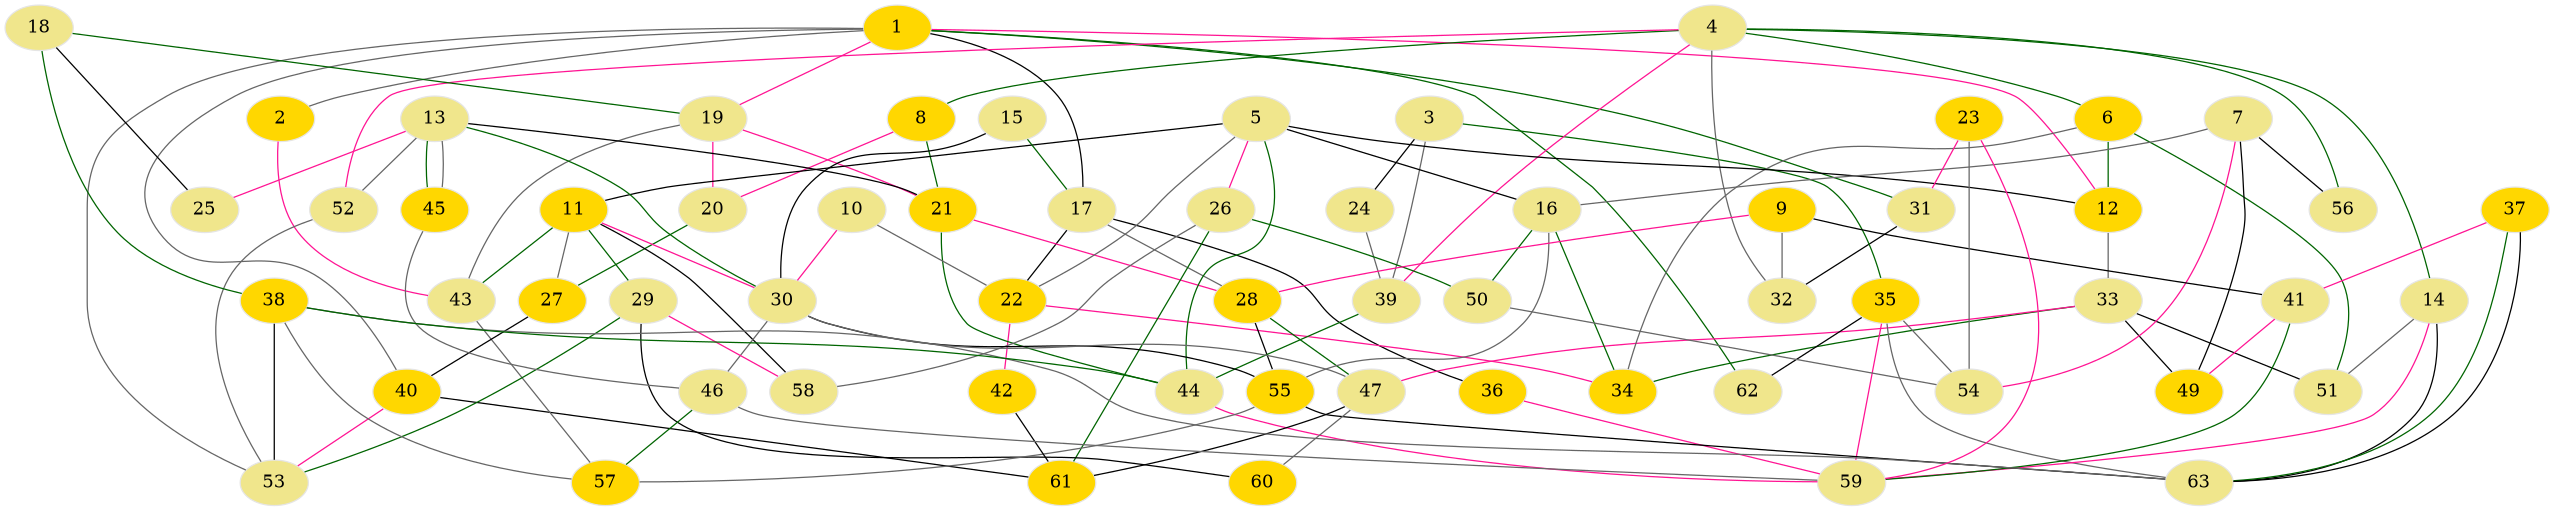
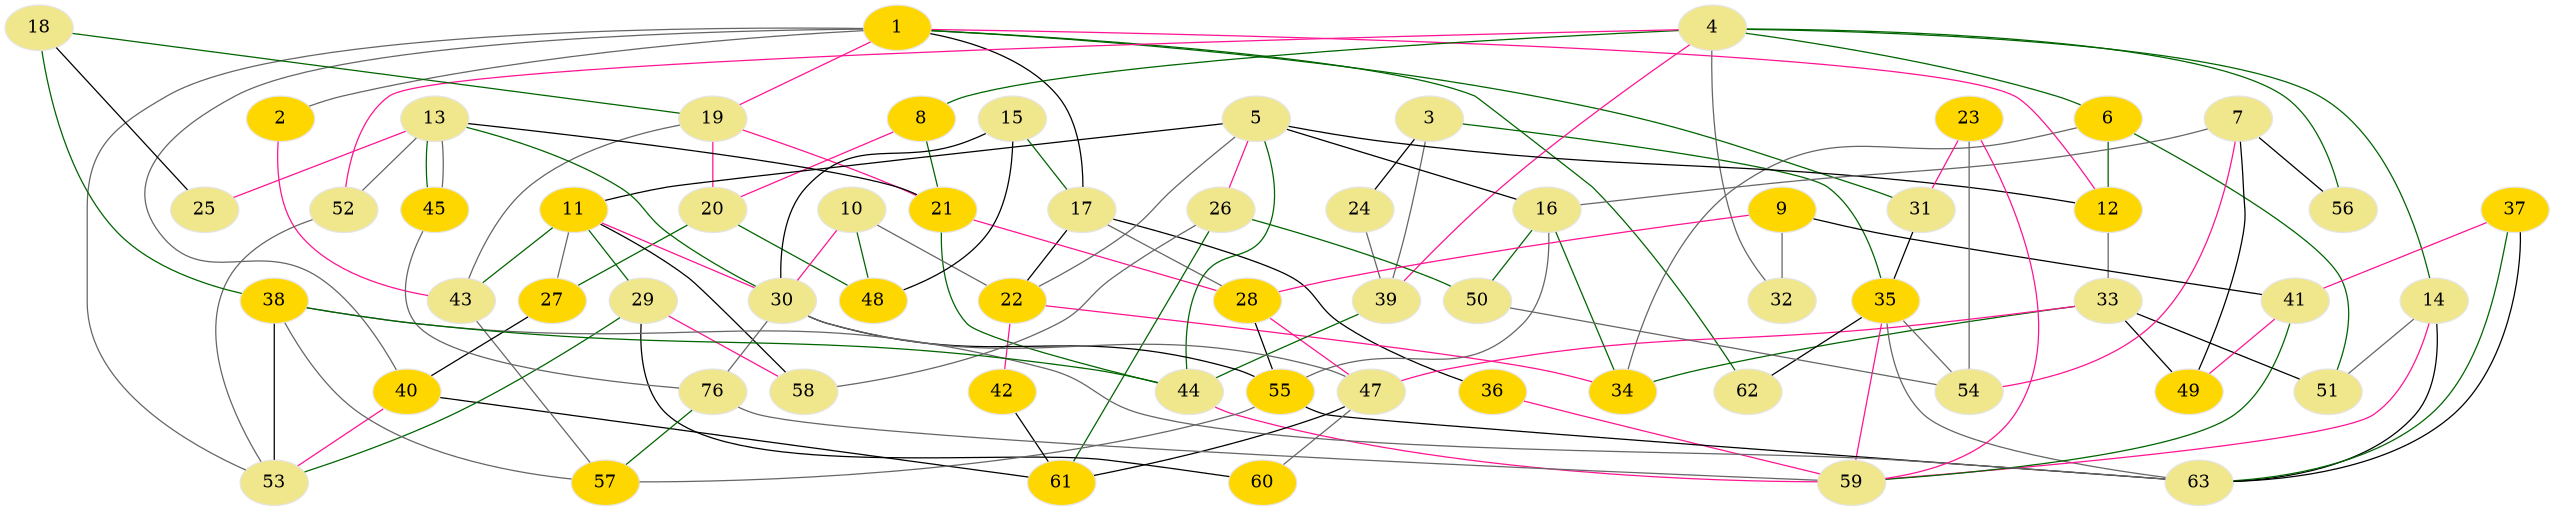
edge "31" -- "32": now "31" -- "35"
node "48": added
edge "28" -- "47": color darkgreen -> deeppink
node "46": label "46" -> "76"
